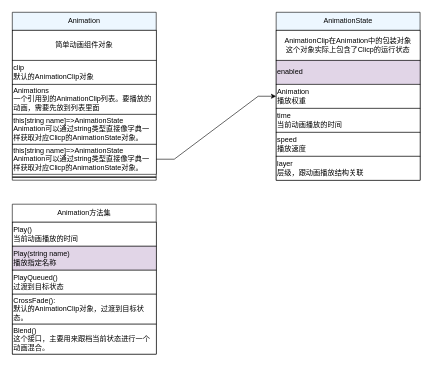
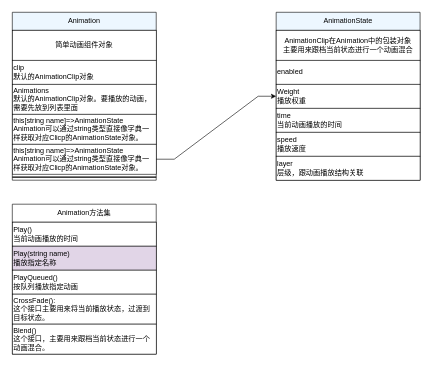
node "AnimationClip在Animation中的包装对象 这个对象实际上包含了Clicp的运行状态": label "AnimationClip在Animation中的包装对象 这个对象实际上包含了Clicp的运行状态" -> "AnimationClip在Animation中的包装对象 主要用来跟档当前状态进行一个动画混合"
node "enabled": fillcolor #e1d5e7 -> #ffffff
node "Animation 播放权重": label "Animation 播放权重" -> "Weight 播放权重"
node "Animations 一个引用到的AnimationClip列表。要播放的动画，需要先放到列表里面": label "Animations 一个引用到的AnimationClip列表。要播放的动画，需要先放到列表里面" -> "Animations 默认的AnimationClip对象。要播放的动画，需要先放到列表里面"
node "PlayQueued() 过渡到目标状态": label "PlayQueued() 过渡到目标状态" -> "PlayQueued() 按队列播放指定动画"
node "CrossFade(): 默认的AnimationClip对象，过渡到目标状态。": label "CrossFade(): 默认的AnimationClip对象，过渡到目标状态。" -> "CrossFade(): 这个接口主要用来将当前播放状态，过渡到目标状态。"
